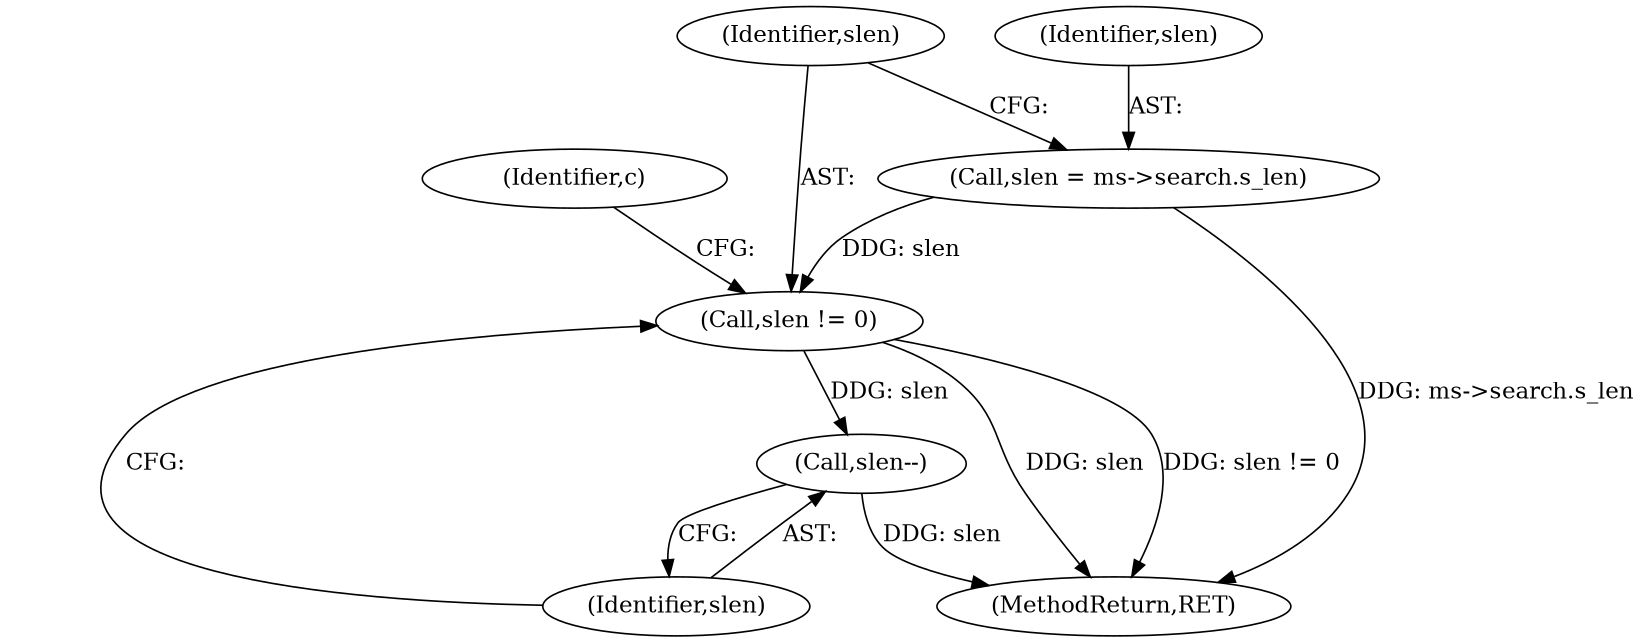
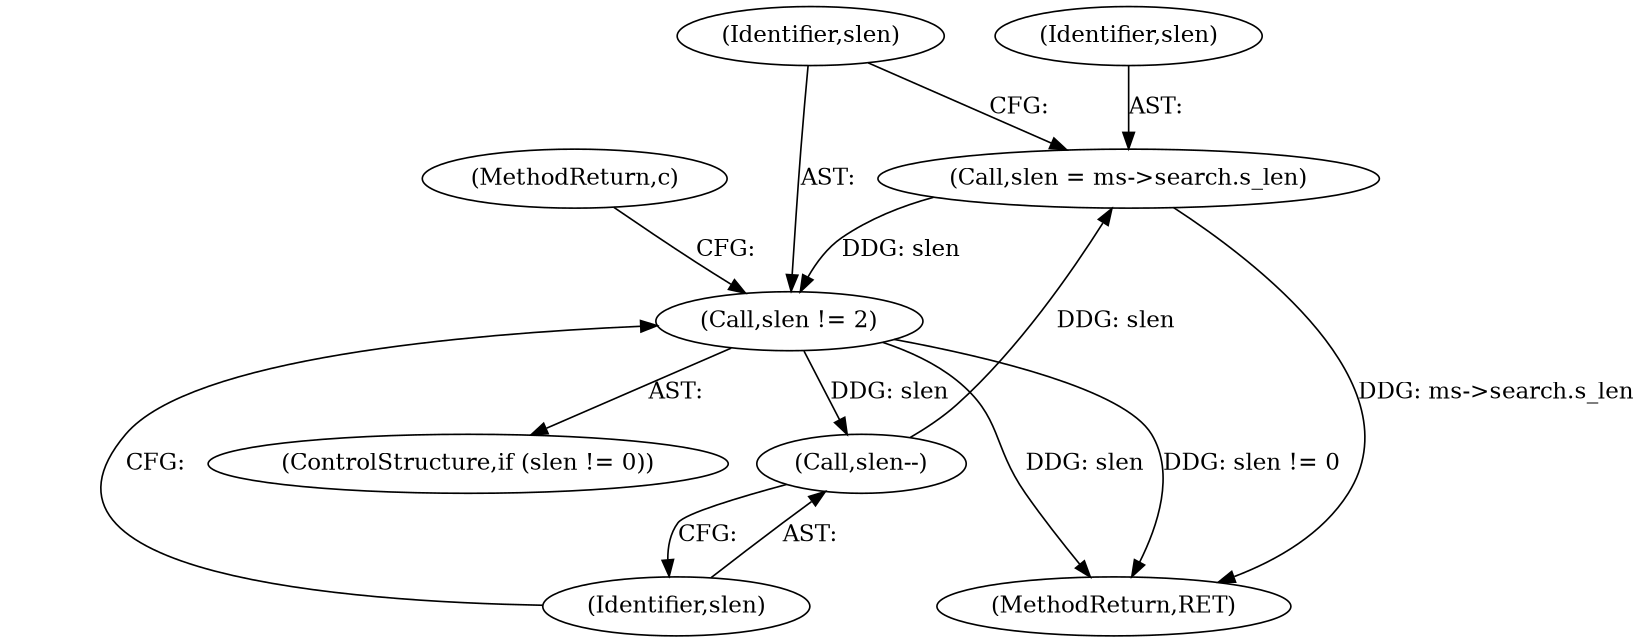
node "(Identifier,c)": label "(Identifier,c)" -> "(MethodReturn,c)"
node "(Call,slen != 0)": label "(Call,slen != 0)" -> "(Call,slen != 2)"
node "(ControlStructure,if (slen != 0))": added
edge "(Call,slen--)" -> "(MethodReturn,RET)": now "(Call,slen--)" -> "(Call,slen = ms->search.s_len)"
